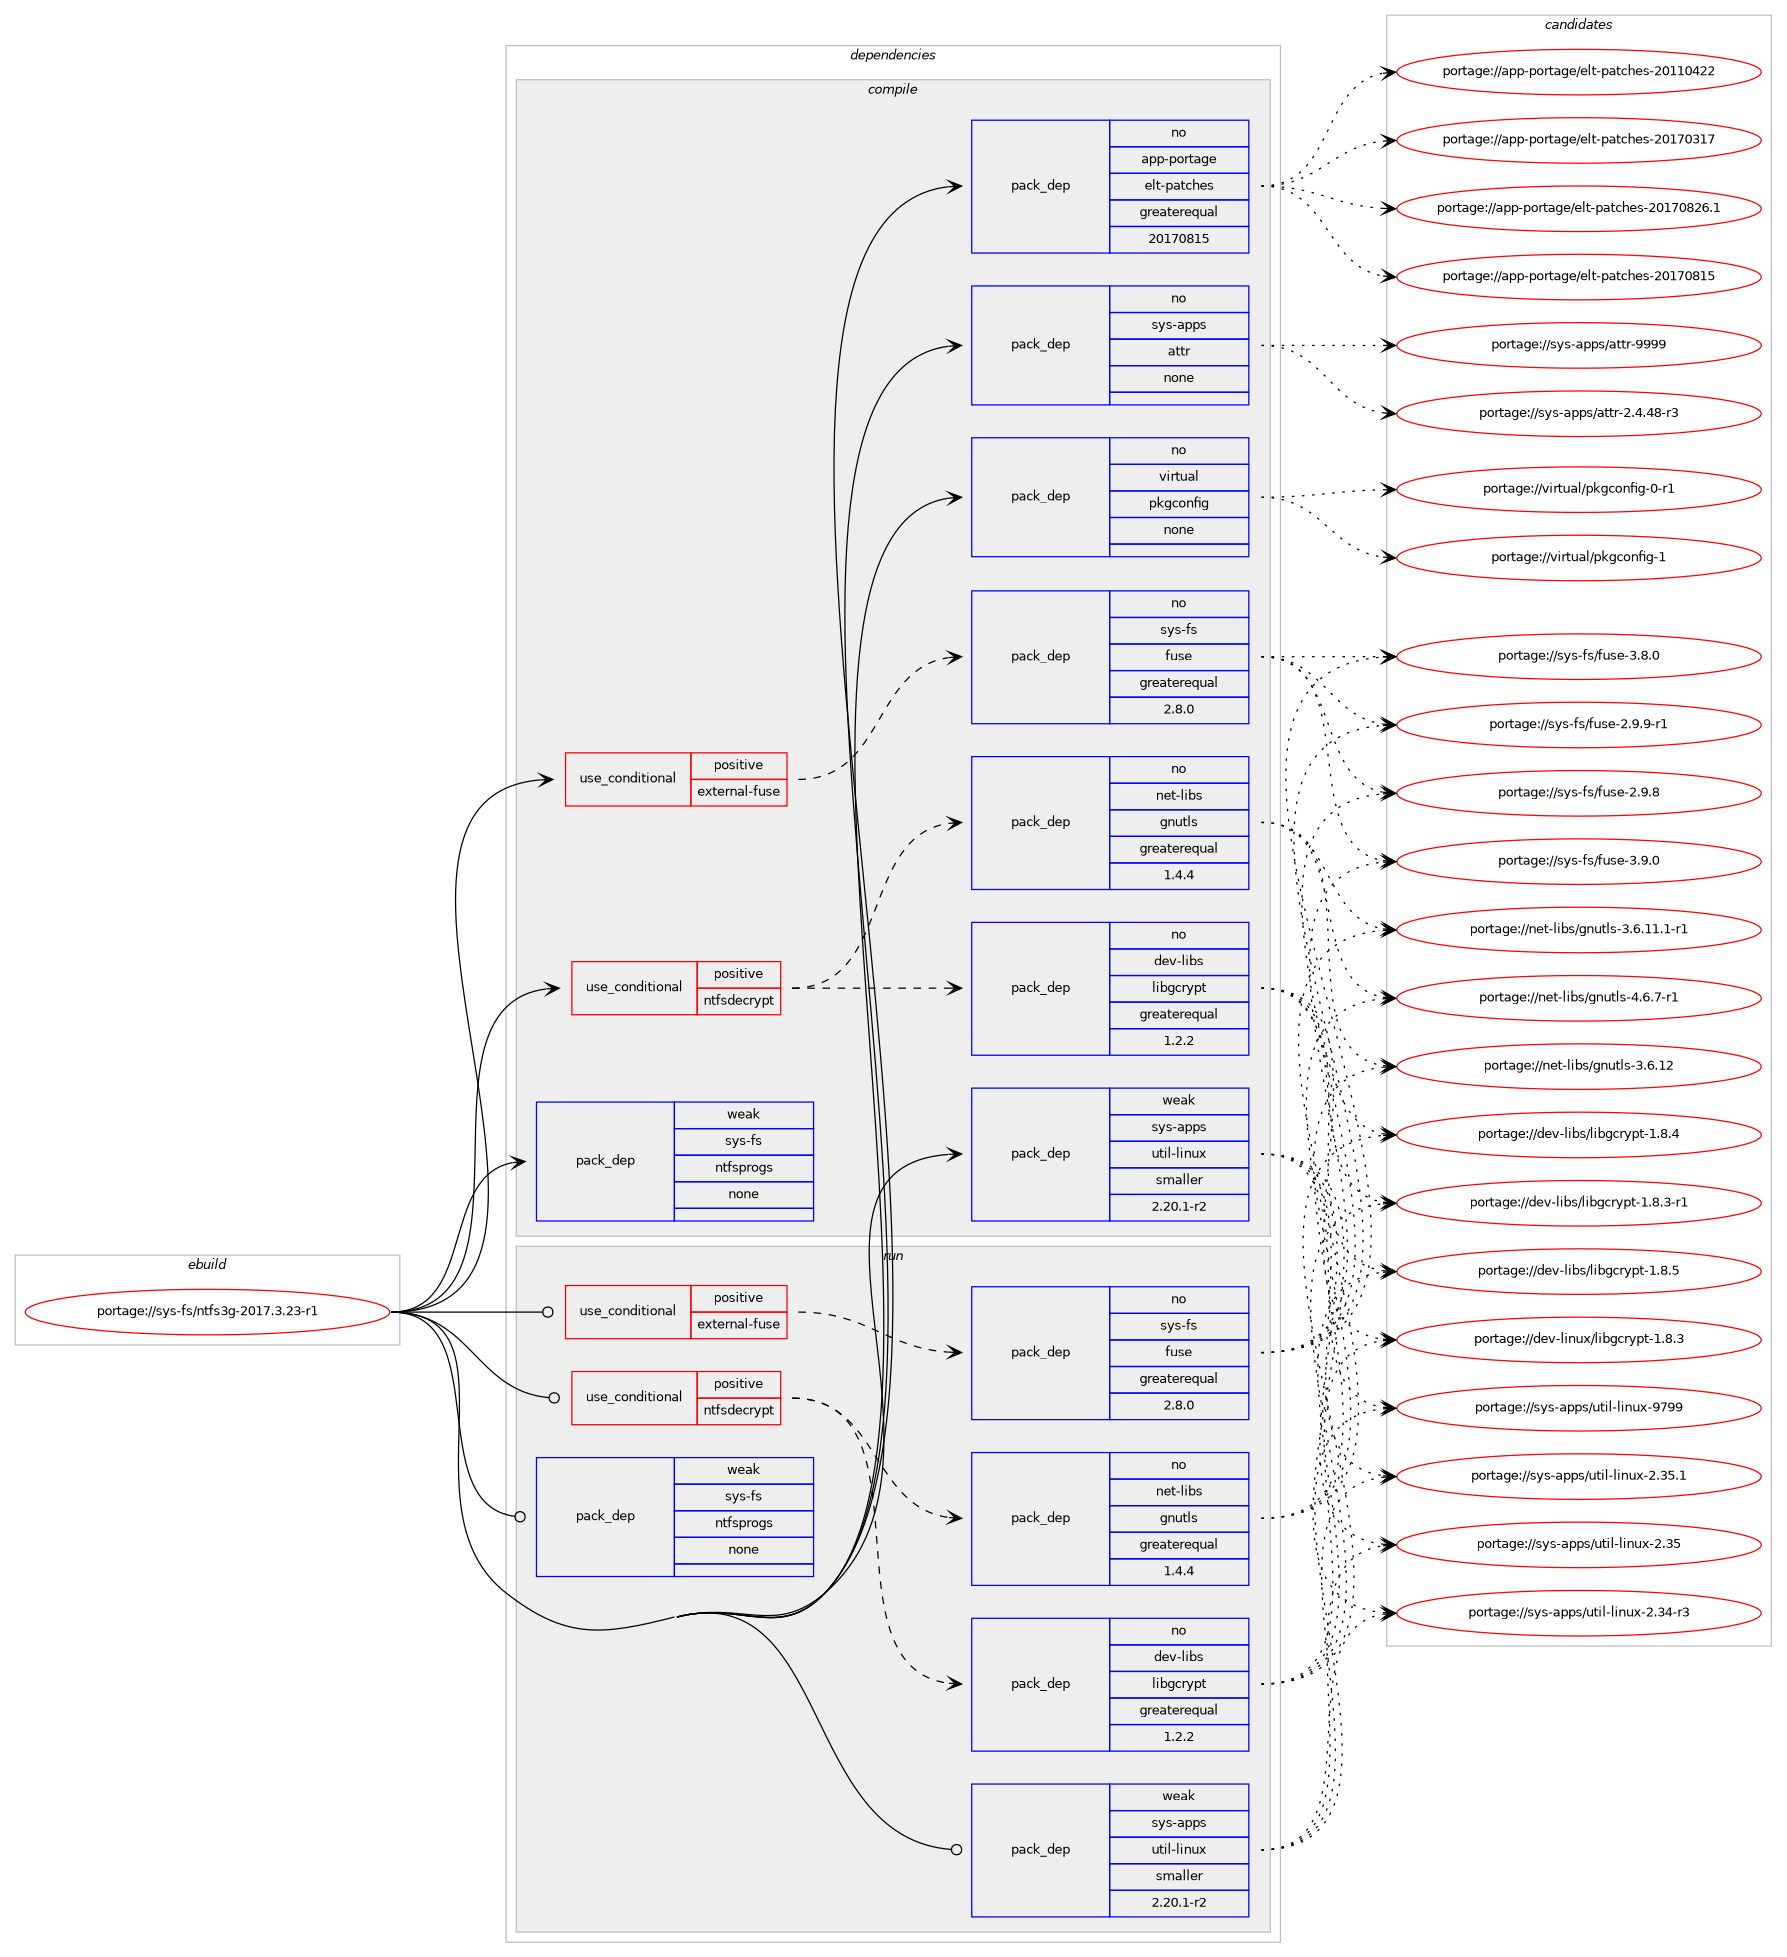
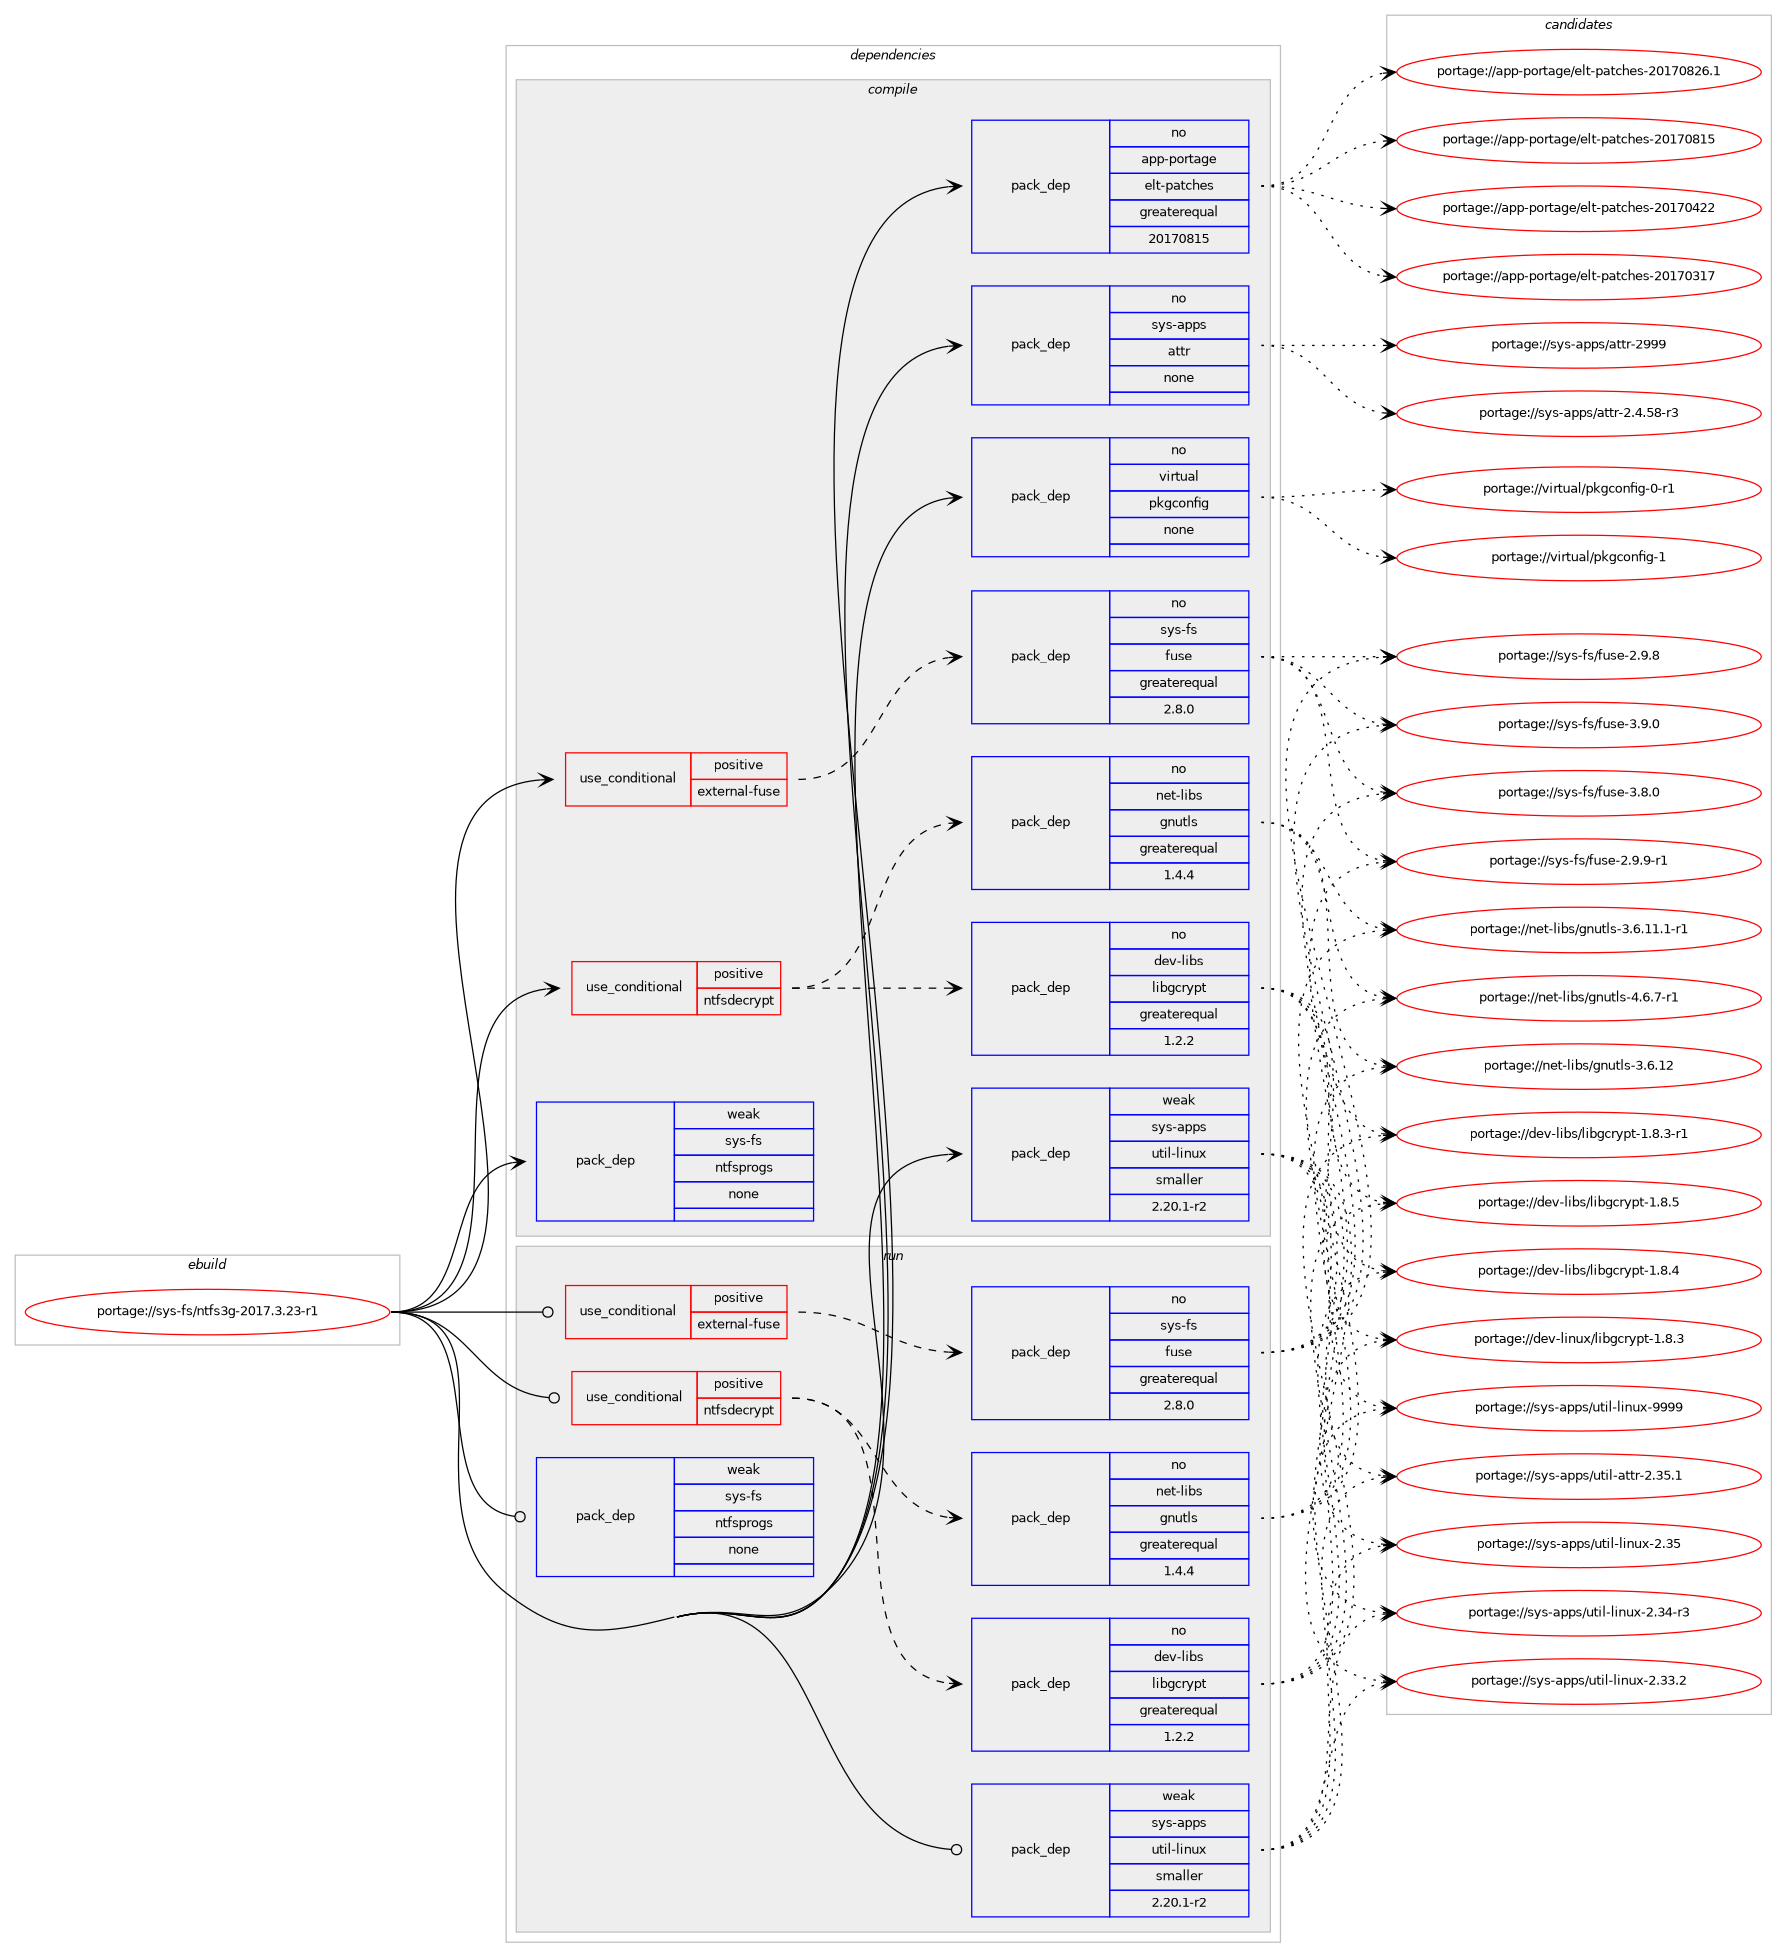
node "portage://app-portage/elt-patches-20110422": label "portage://app-portage/elt-patches-20110422" -> "portage://app-portage/elt-patches-20170422"
node "portage://sys-apps/attr-9999": label "portage://sys-apps/attr-9999" -> "portage://sys-apps/attr-2999"
node "portage://sys-apps/attr-2.4.48-r3": label "portage://sys-apps/attr-2.4.48-r3" -> "portage://sys-apps/attr-2.4.58-r3"
node "portage://sys-apps/util-linux-9799": label "portage://sys-apps/util-linux-9799" -> "portage://sys-apps/util-linux-9999"
node "portage://sys-apps/util-linux-2.35.1": label "portage://sys-apps/util-linux-2.35.1" -> "portage://sys-apps/util-attr-2.35.1"
node "portage://sys-apps/util-linux-2.33.2": added
